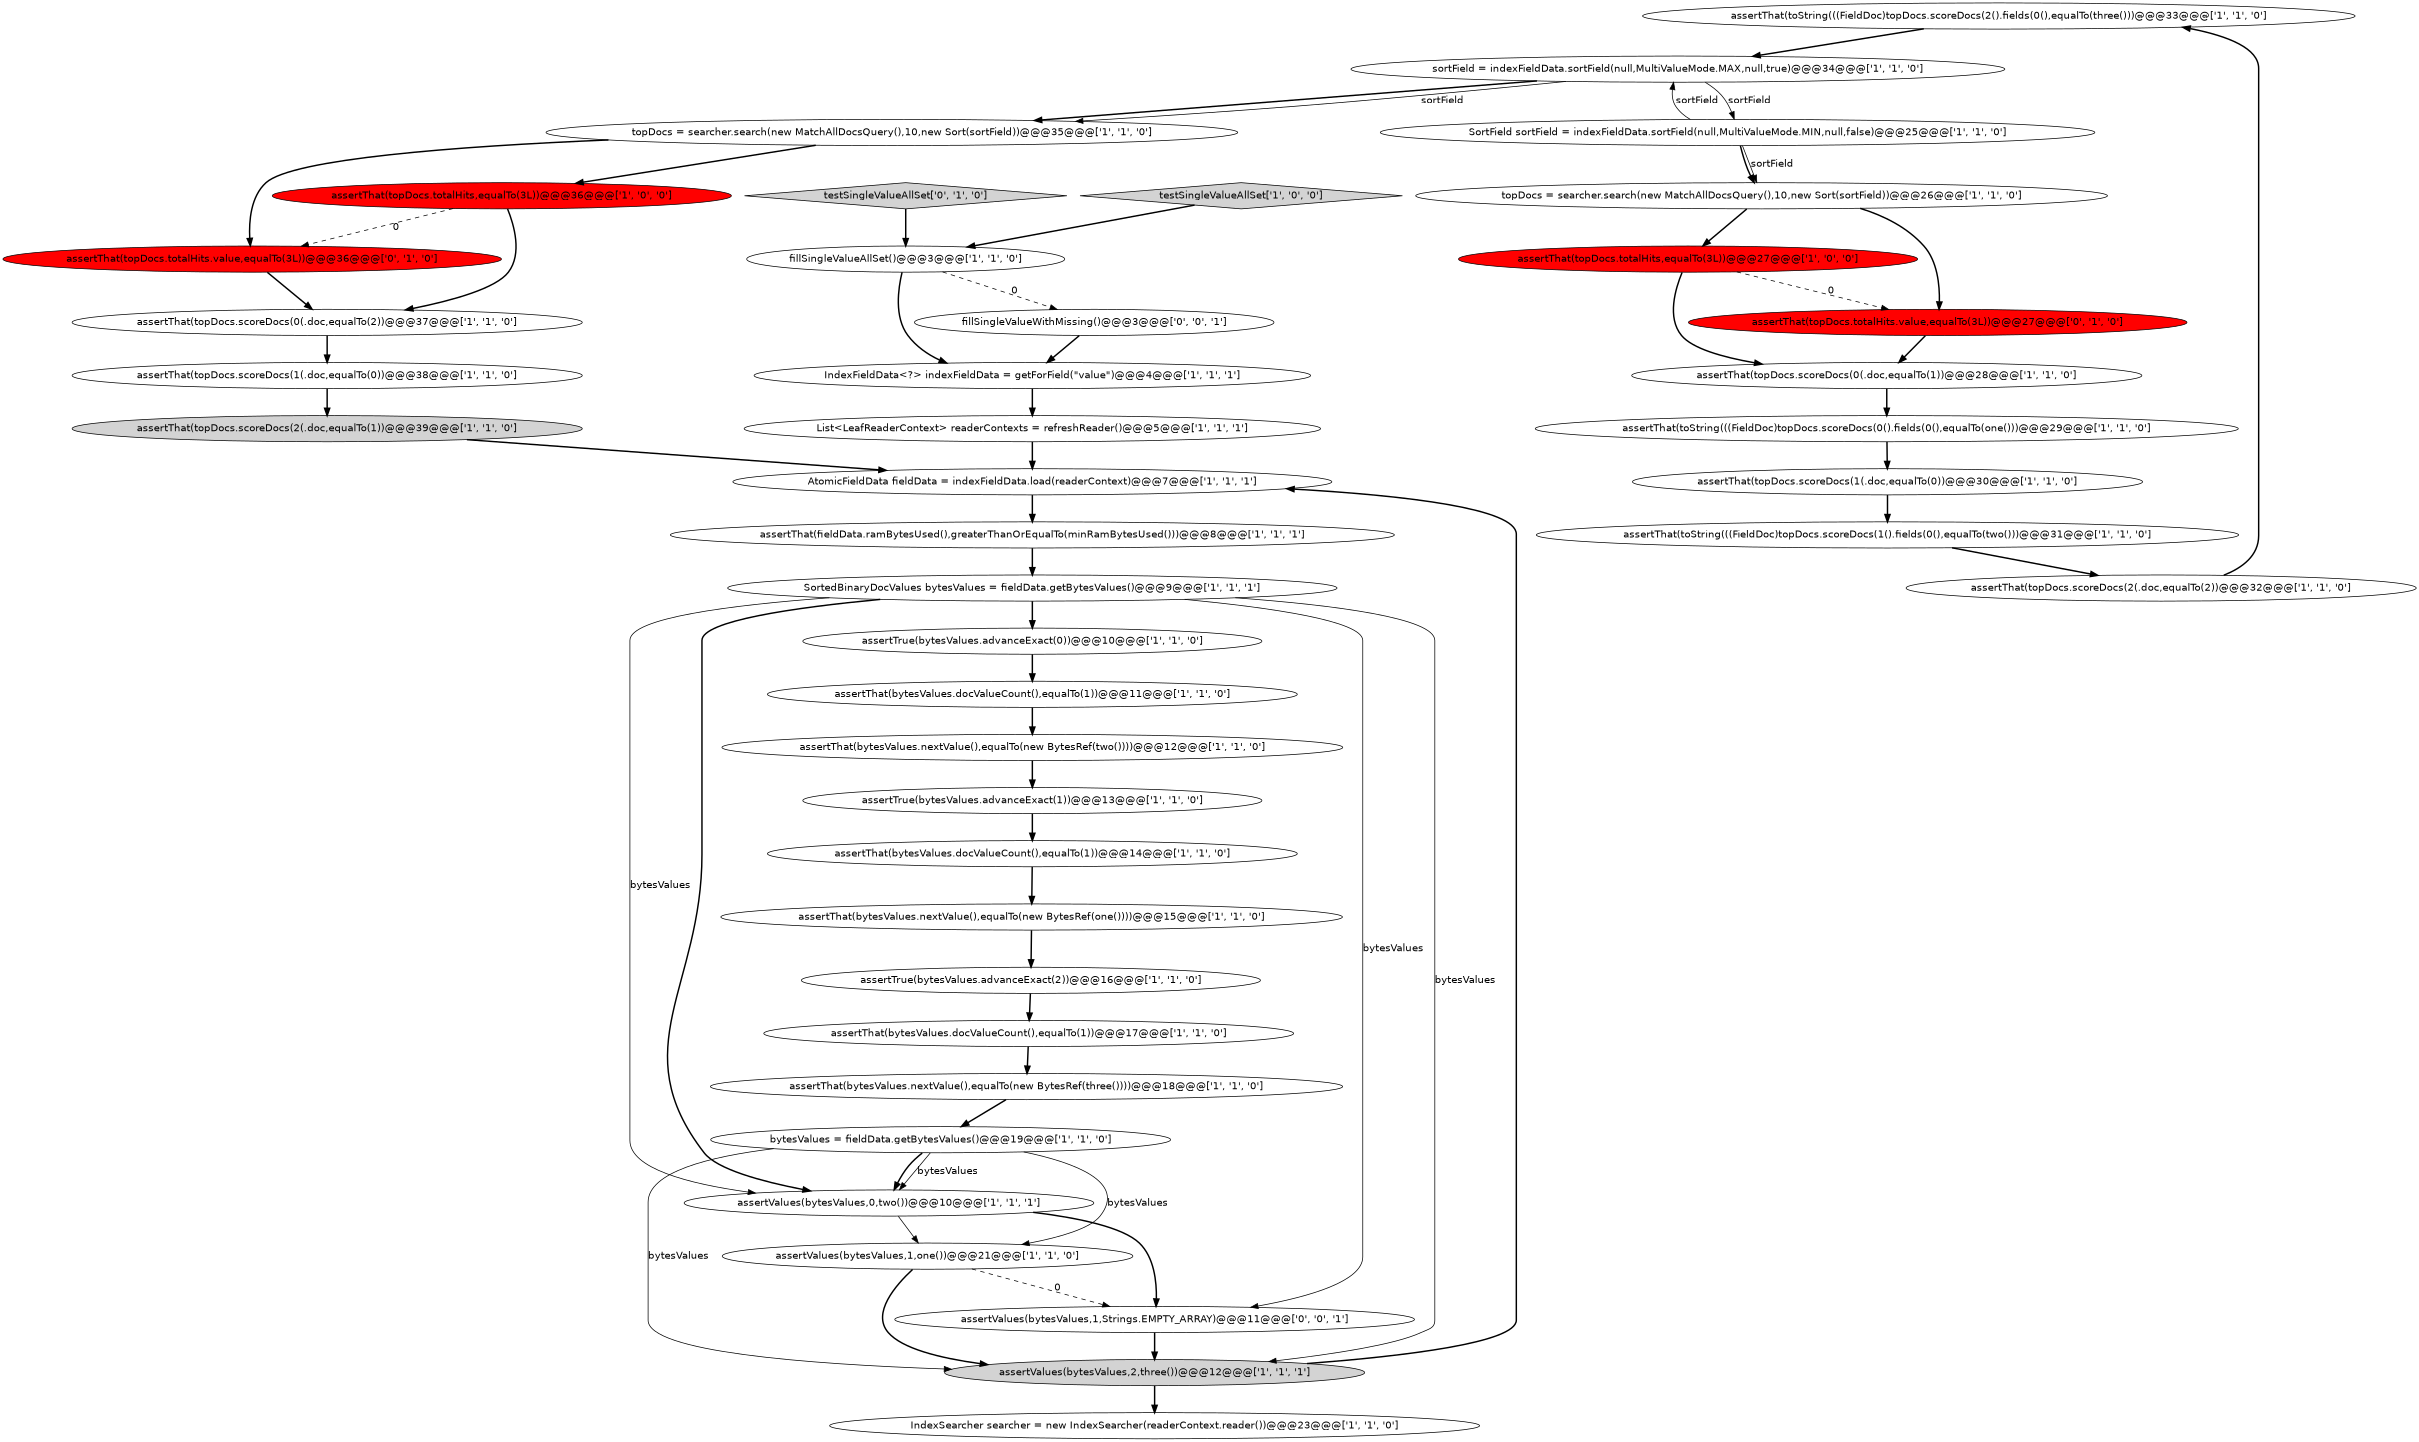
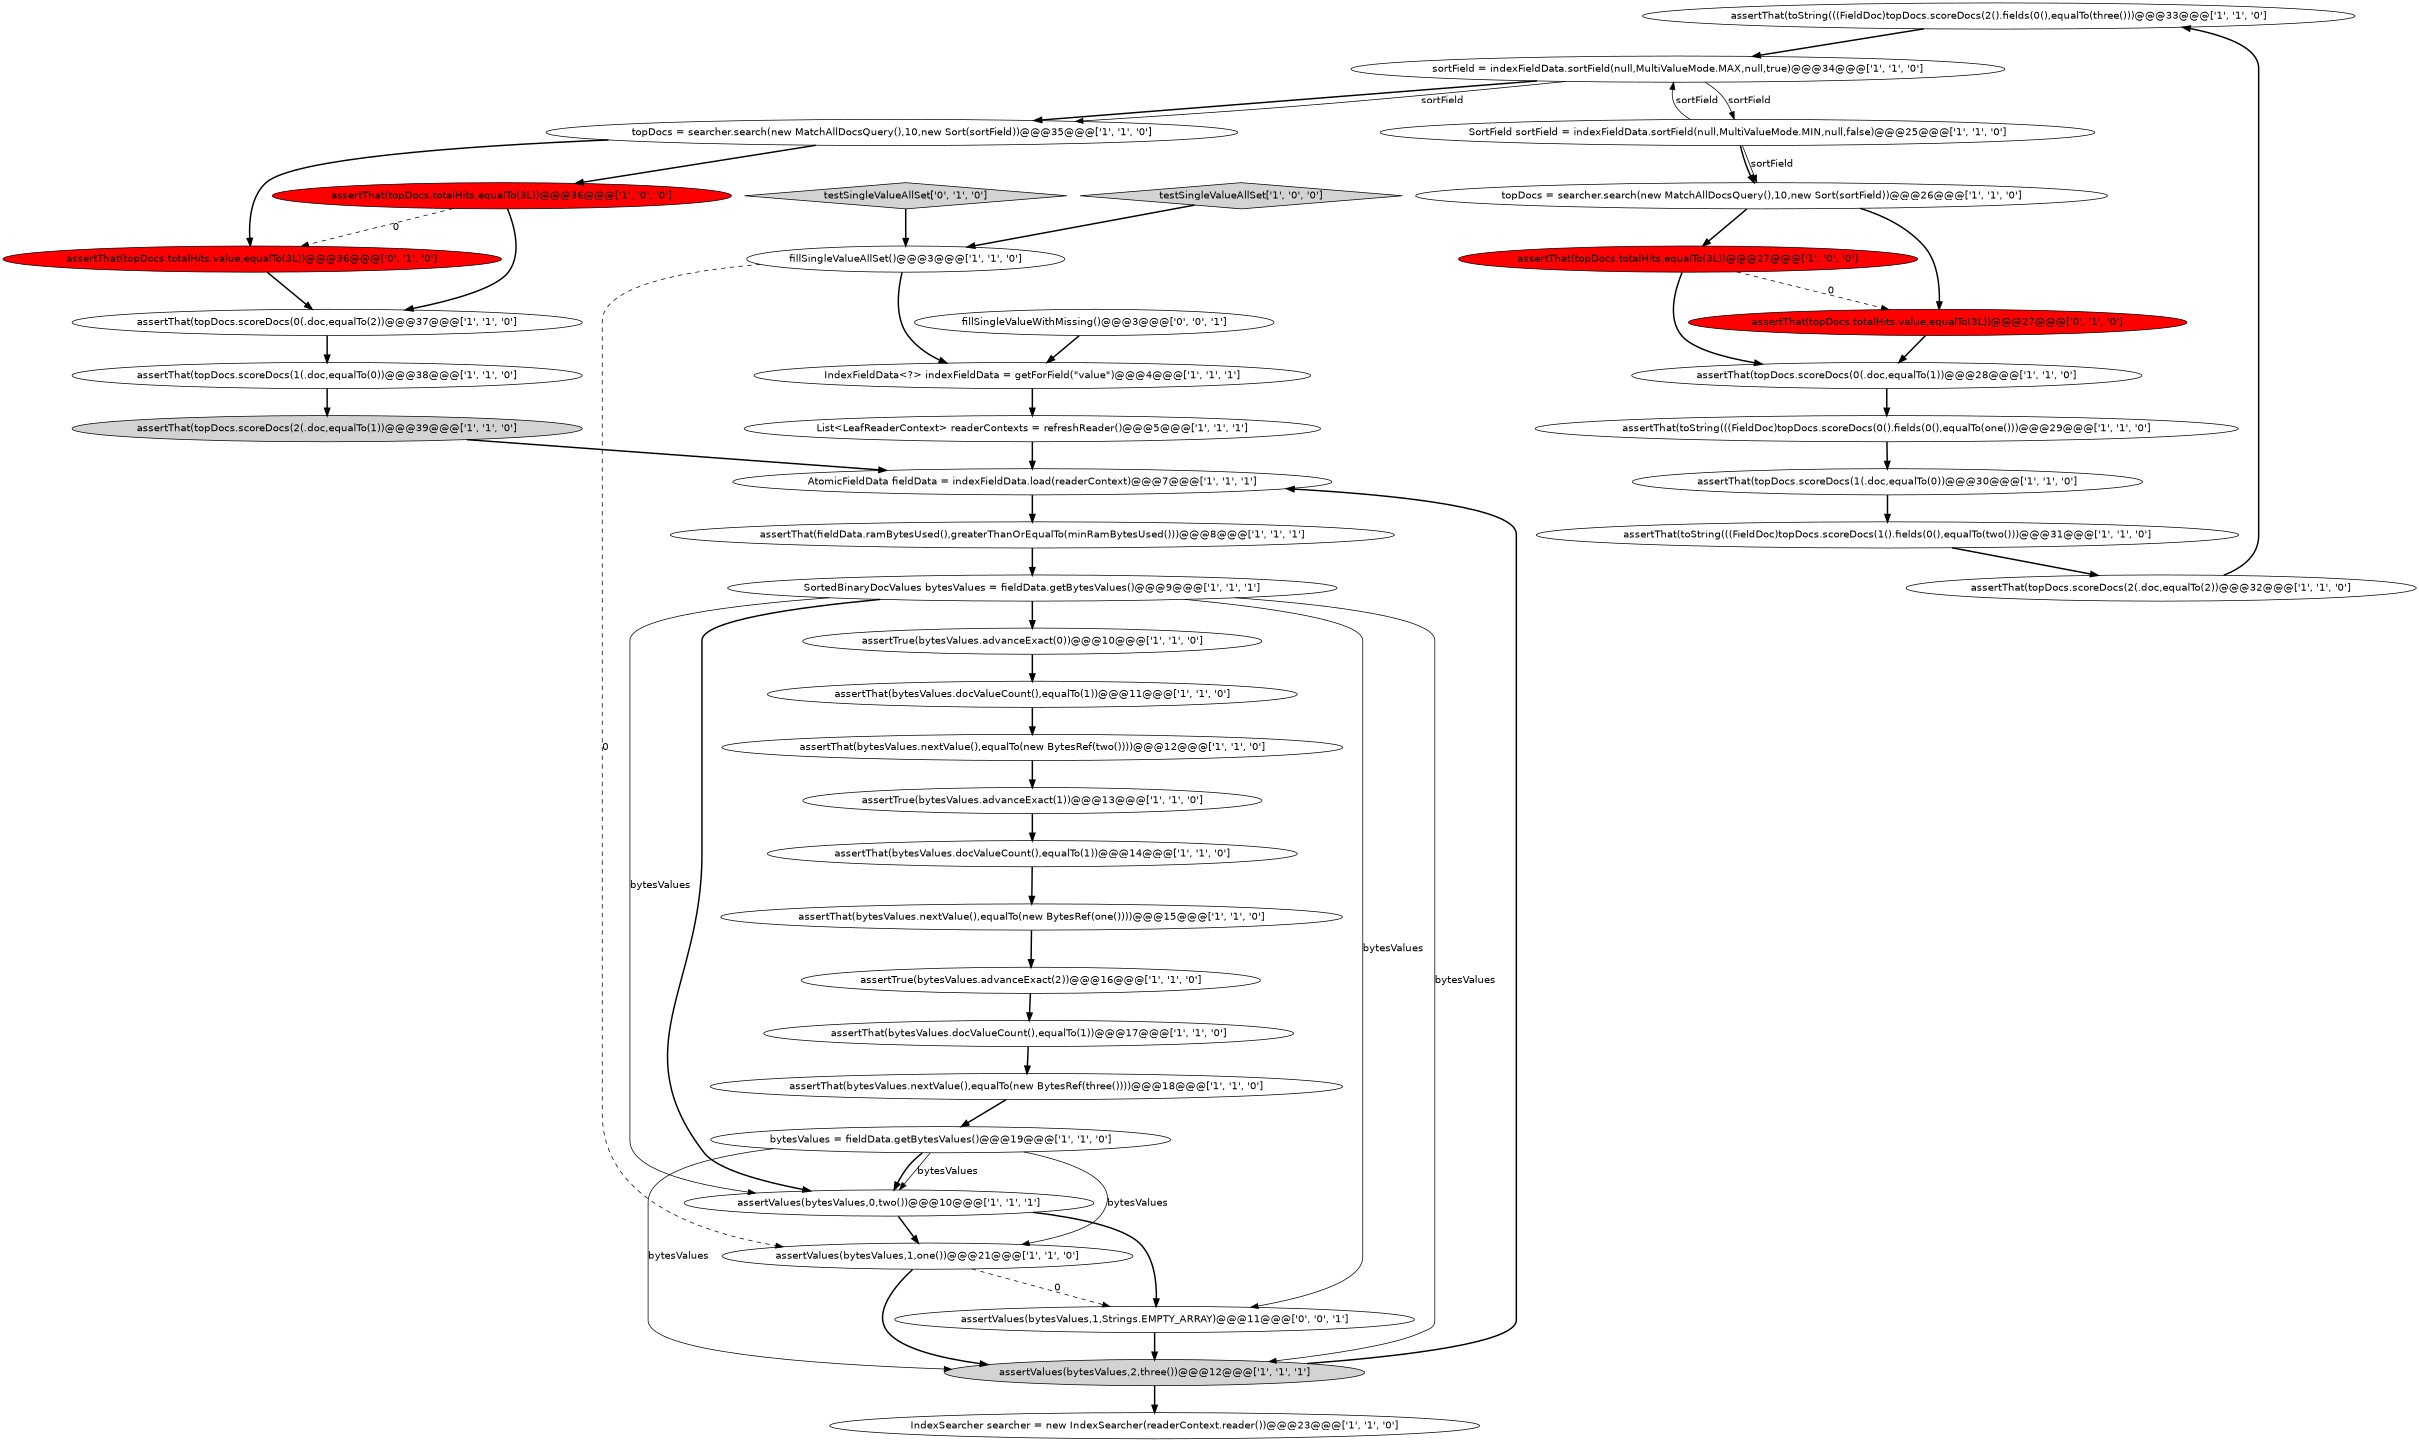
edge "fillSingleValueAllSet()@@@3@@@['1', '1', '0']" -> "fillSingleValueWithMissing()@@@3@@@['0', '0', '1']": now "fillSingleValueAllSet()@@@3@@@['1', '1', '0']" -> "assertValues(bytesValues,1,one())@@@21@@@['1', '1', '0']"
edge "assertValues(bytesValues,0,two())@@@10@@@['1', '1', '1']" -> "assertValues(bytesValues,1,one())@@@21@@@['1', '1', '0']": style solid -> bold
